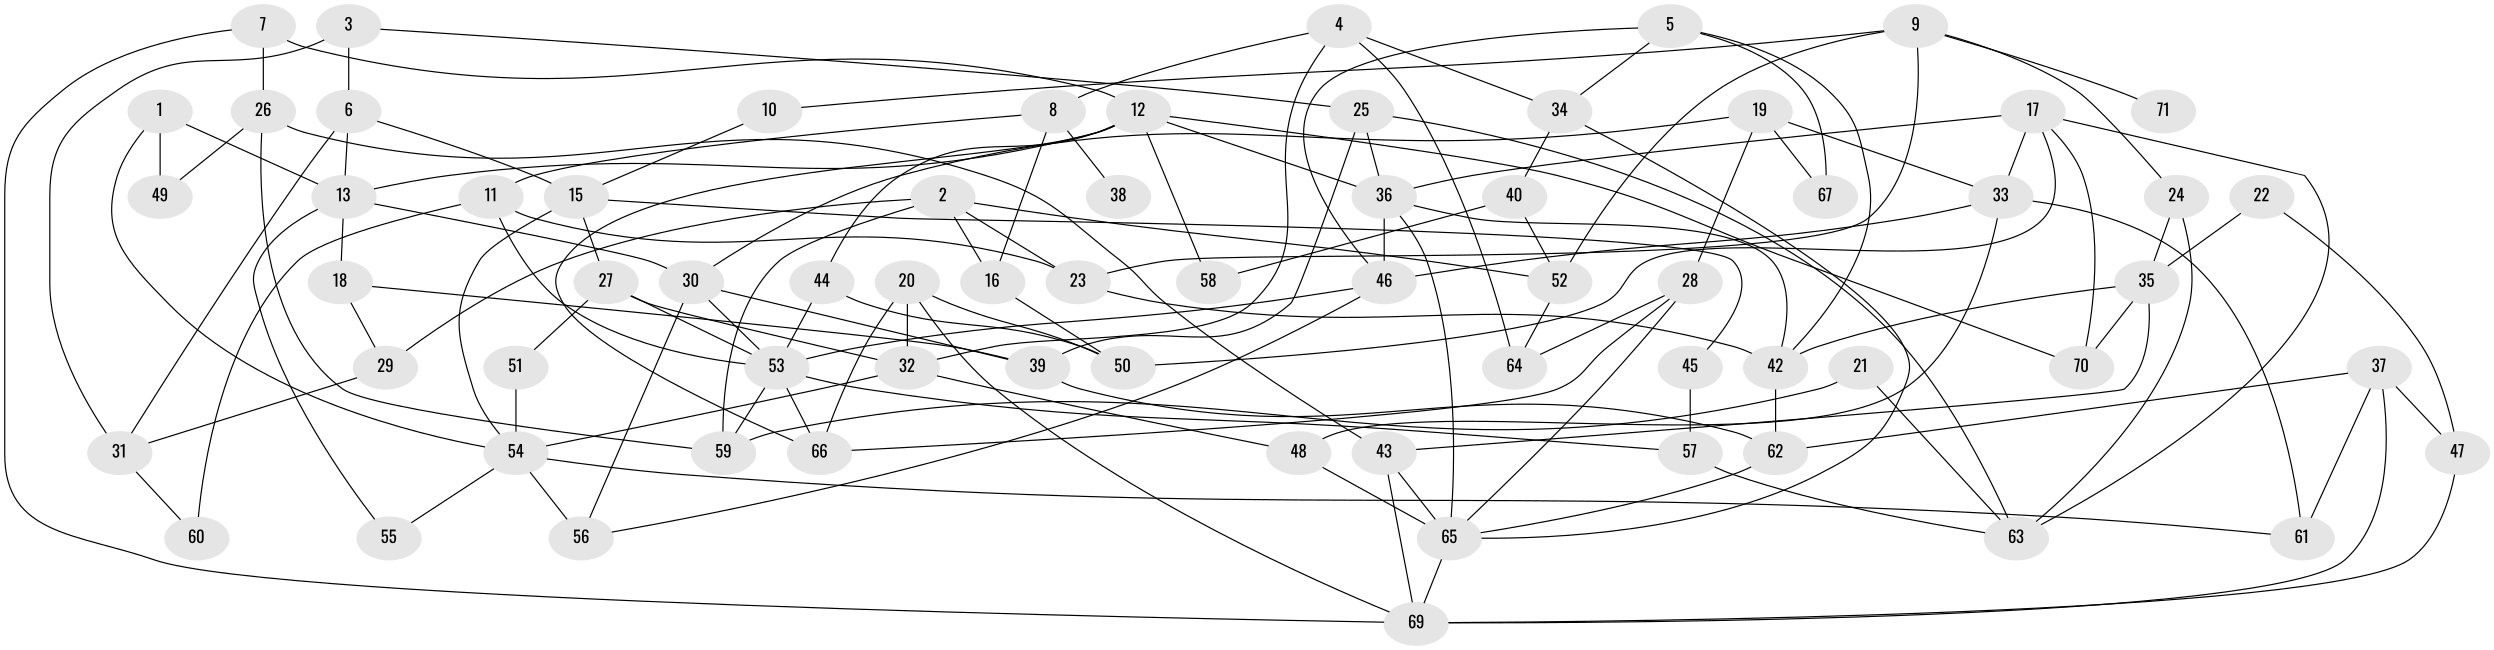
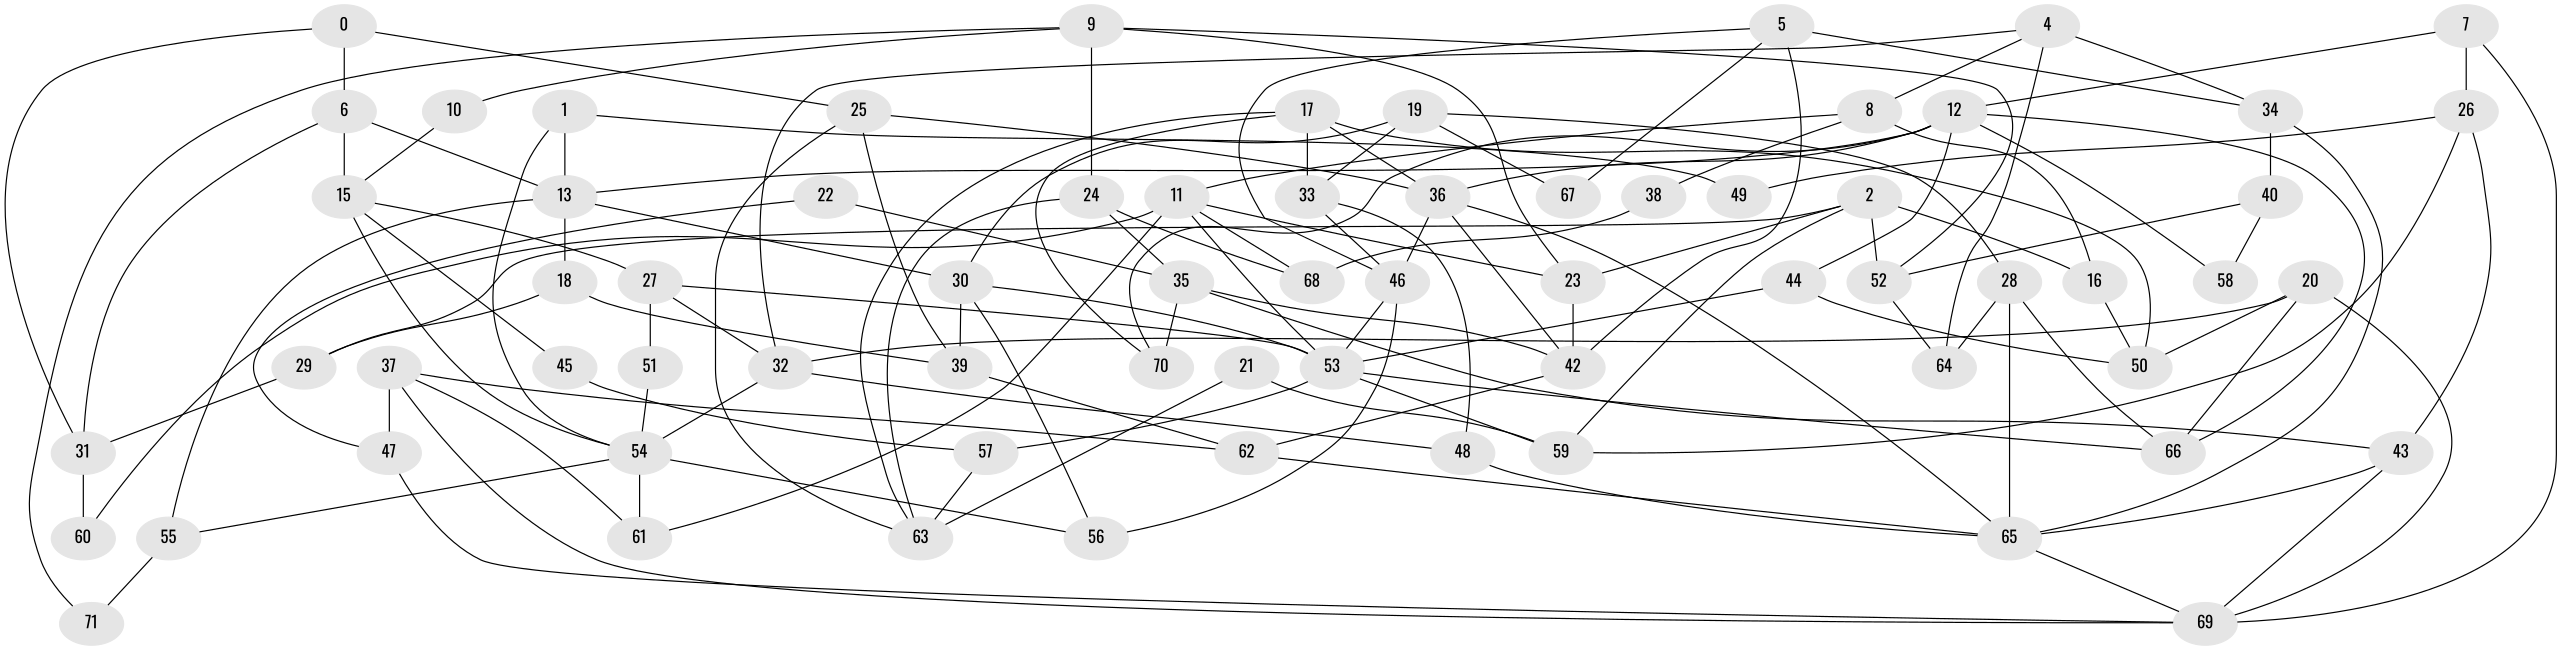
node "3": label "3" -> "0"
node "68": added
edge "33" -- "61": now "11" -- "61"
edge "55" -- "71": added
